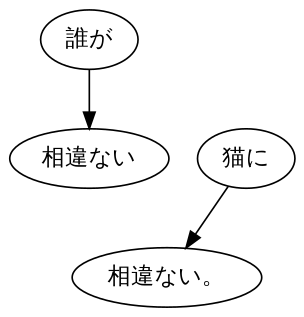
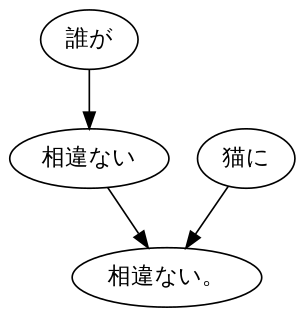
edge "相違ない" -> "相違ない。": added
